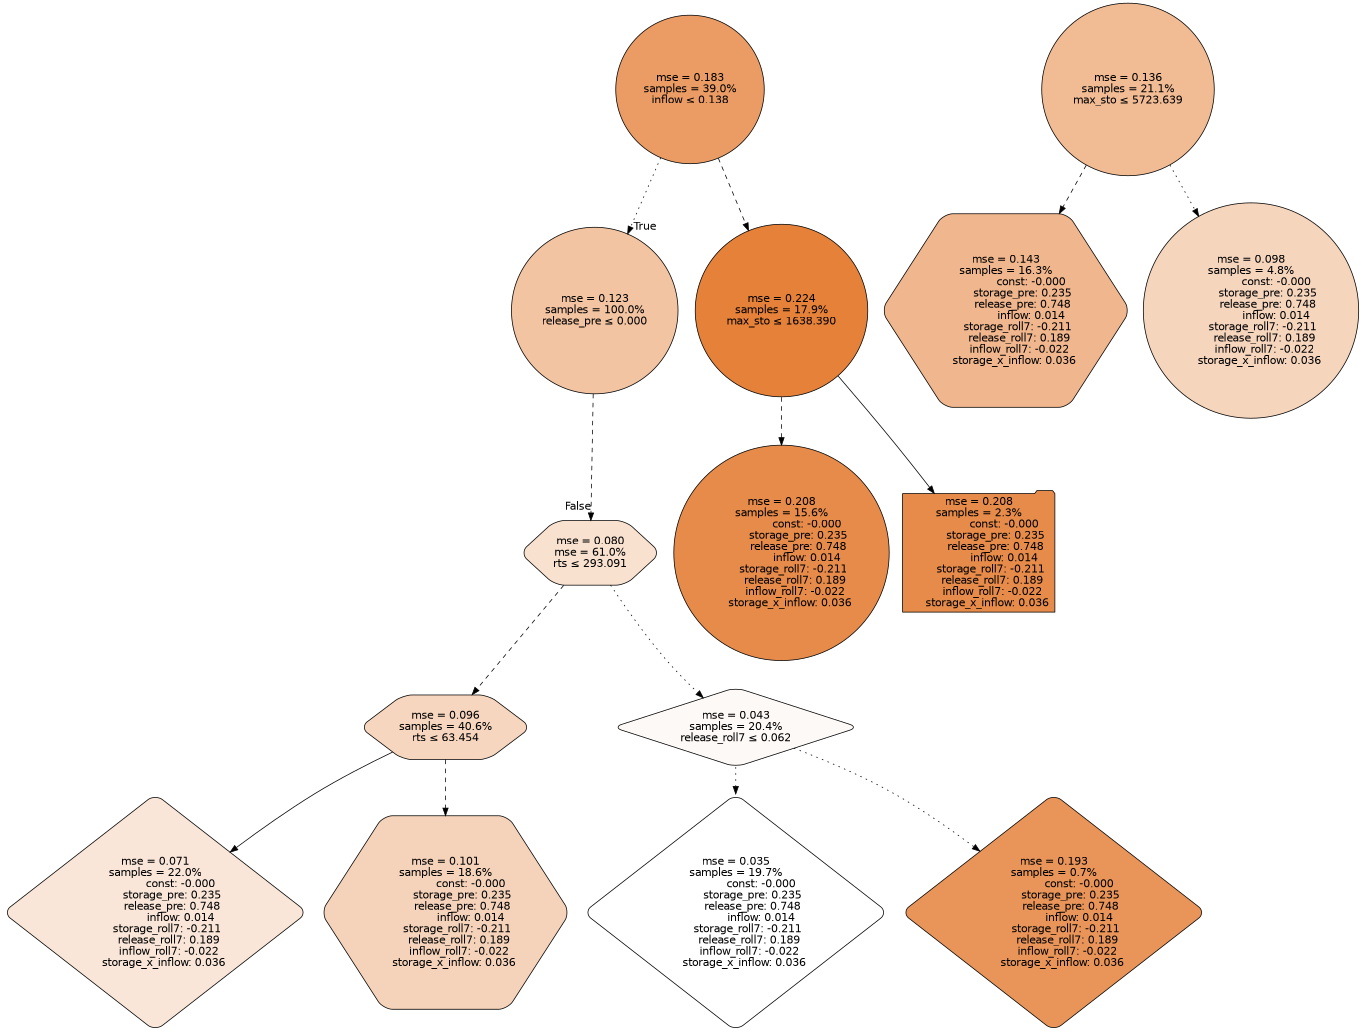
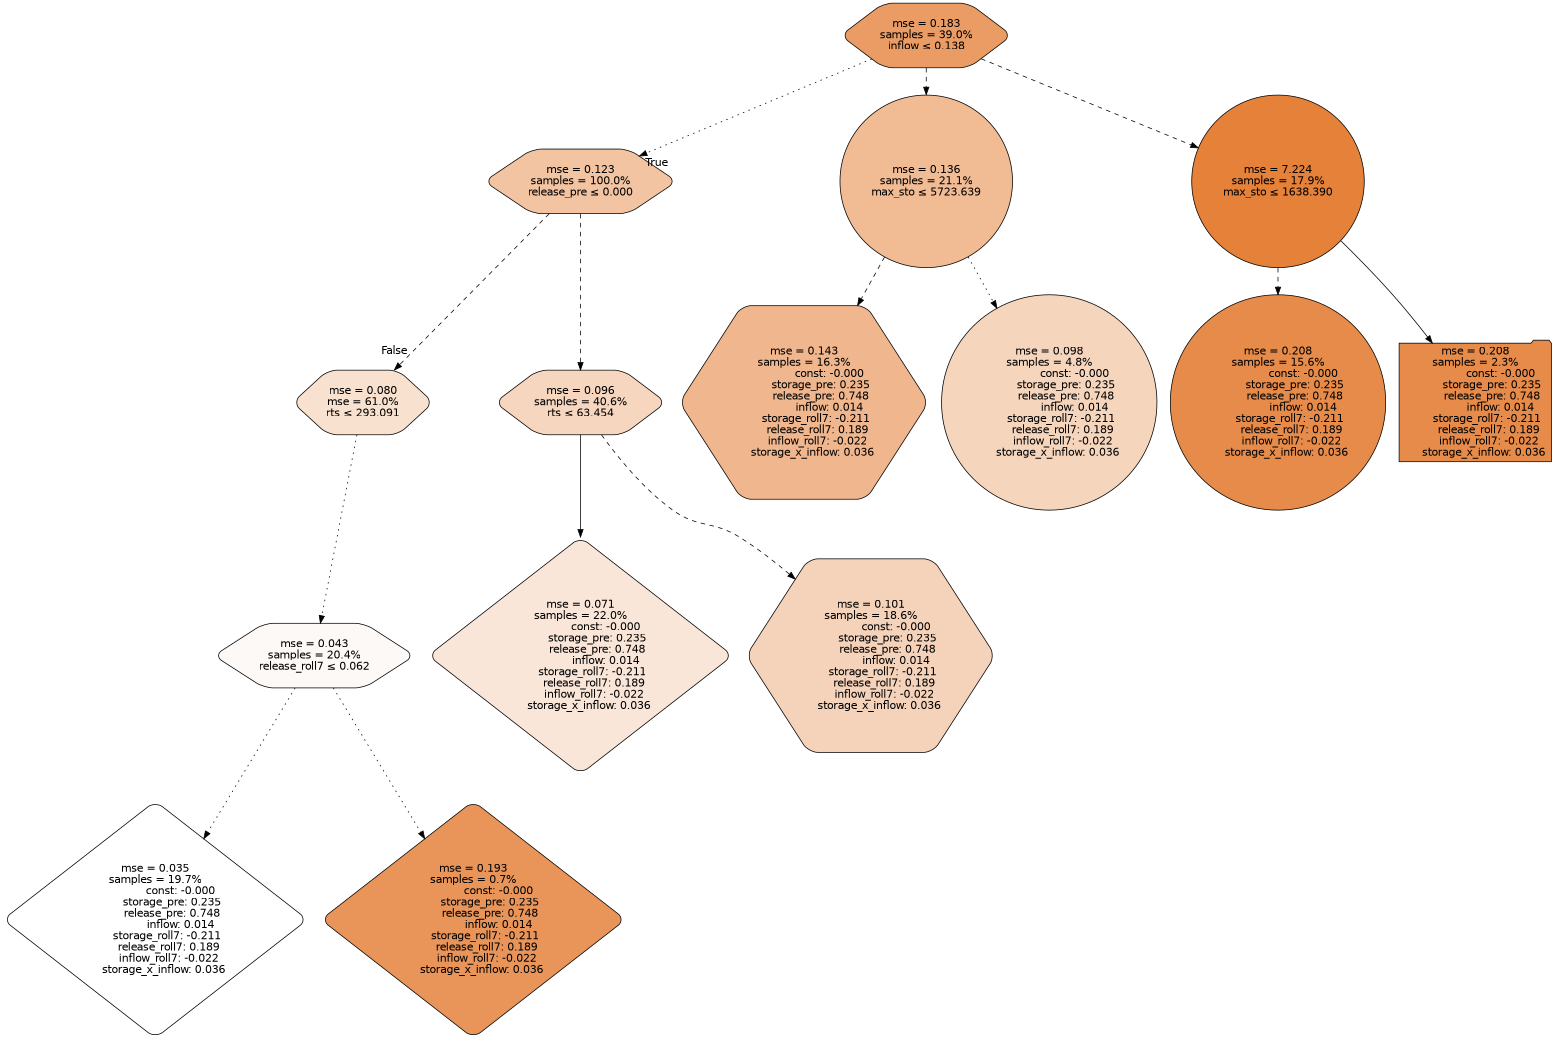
edge "mse = 0.183 samples = 39.0% inflow ≤ 0.138" -> "mse = 0.136 samples = 21.1% max_sto ≤ 5723.639": added
node "mse = 0.183 samples = 39.0% inflow ≤ 0.138": shape circle -> hexagon
node "mse = 0.123 samples = 100.0% release_pre ≤ 0.000": shape circle -> hexagon
node "mse = 0.224 samples = 17.9% max_sto ≤ 1638.390": label "mse = 0.224 samples = 17.9% max_sto ≤ 1638.390" -> "mse = 7.224 samples = 17.9% max_sto ≤ 1638.390"
edge "mse = 0.080 mse = 61.0% rts ≤ 293.091" -> "mse = 0.096 samples = 40.6% rts ≤ 63.454": now "mse = 0.123 samples = 100.0% release_pre ≤ 0.000" -> "mse = 0.096 samples = 40.6% rts ≤ 63.454"
node "mse = 0.043 samples = 20.4% release_roll7 ≤ 0.062": shape diamond -> hexagon
